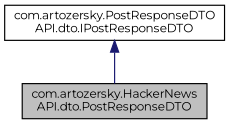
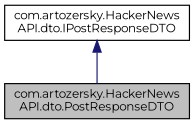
node "com.artozersky.PostResponseDTO API.dto.IPostResponseDTO": label "com.artozersky.PostResponseDTO API.dto.IPostResponseDTO" -> "com.artozersky.HackerNews API.dto.IPostResponseDTO"
